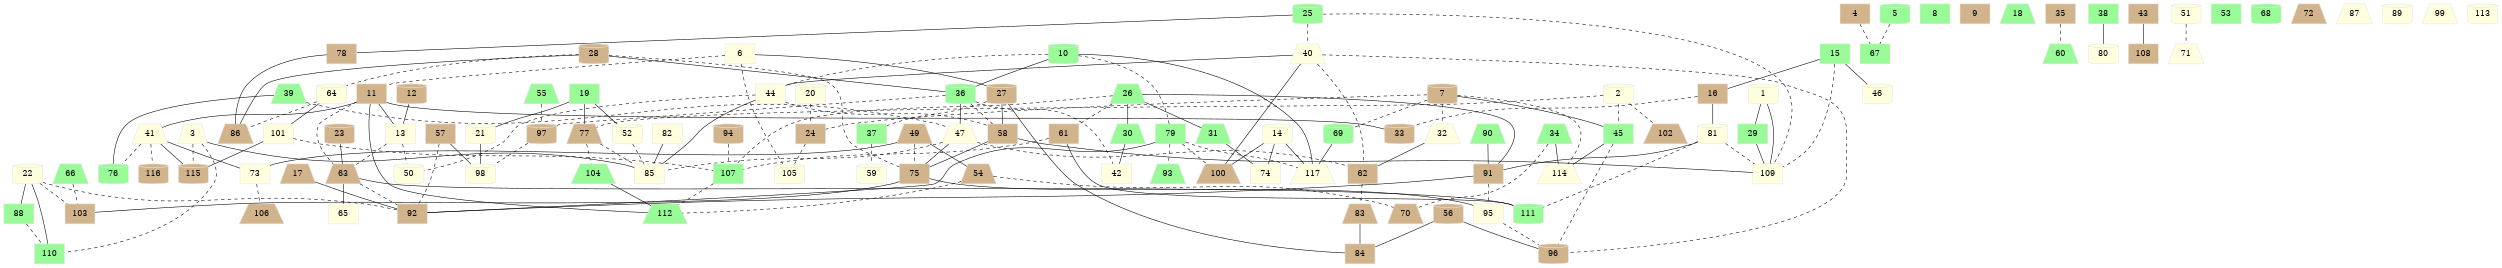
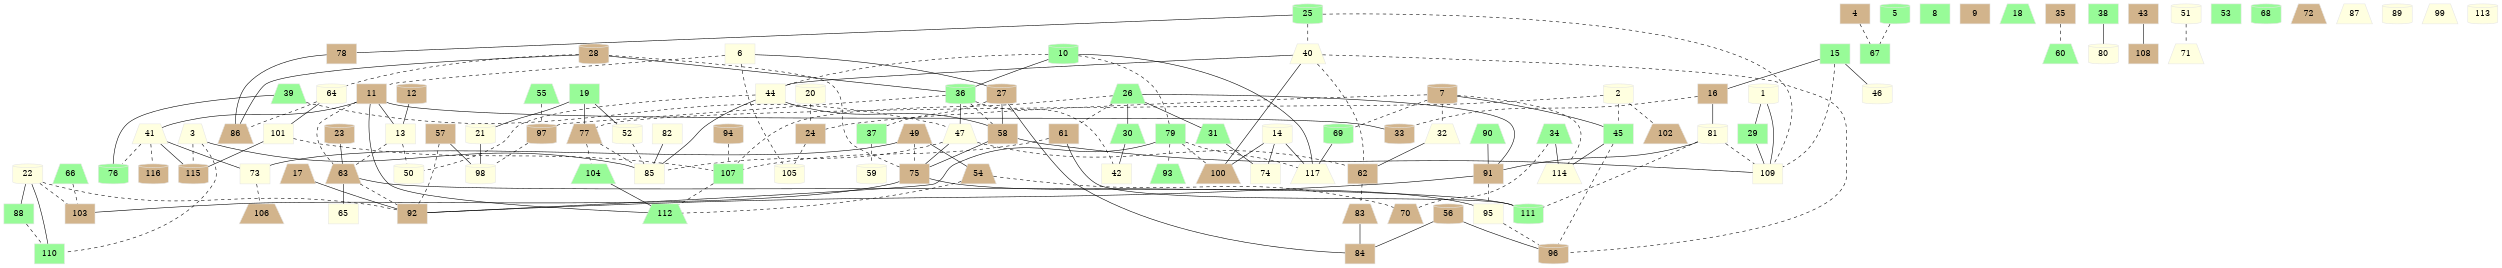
edge "44" -- "58": style dashed -> solid
